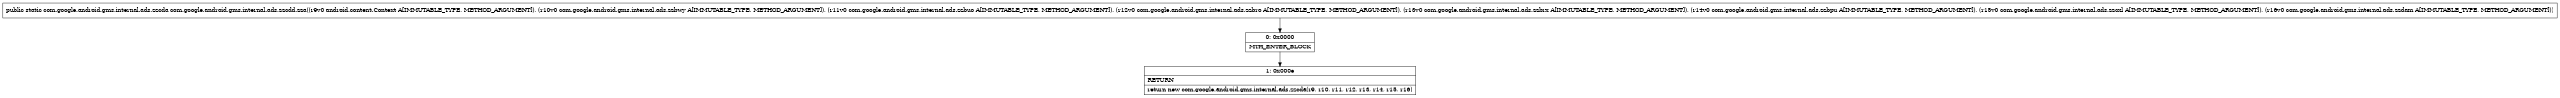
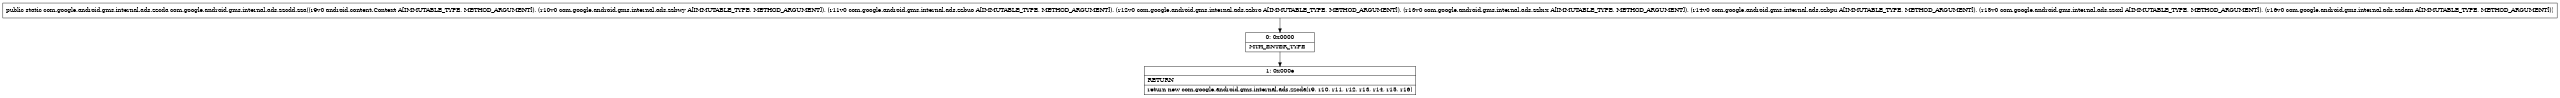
node "0: 0x0000": text "MTH_ENTER_BLOCK" -> "MTH_ENTER_TYPE"
